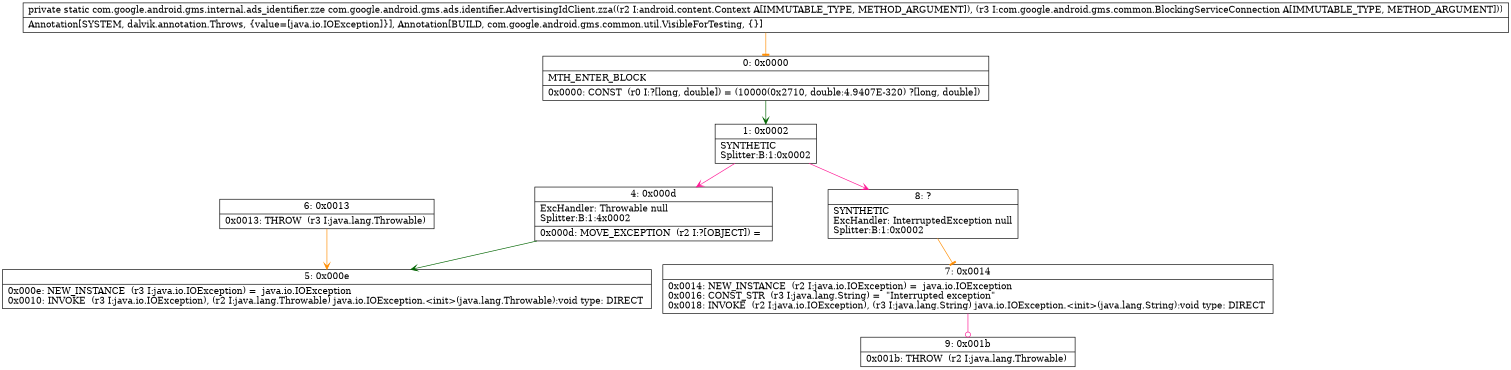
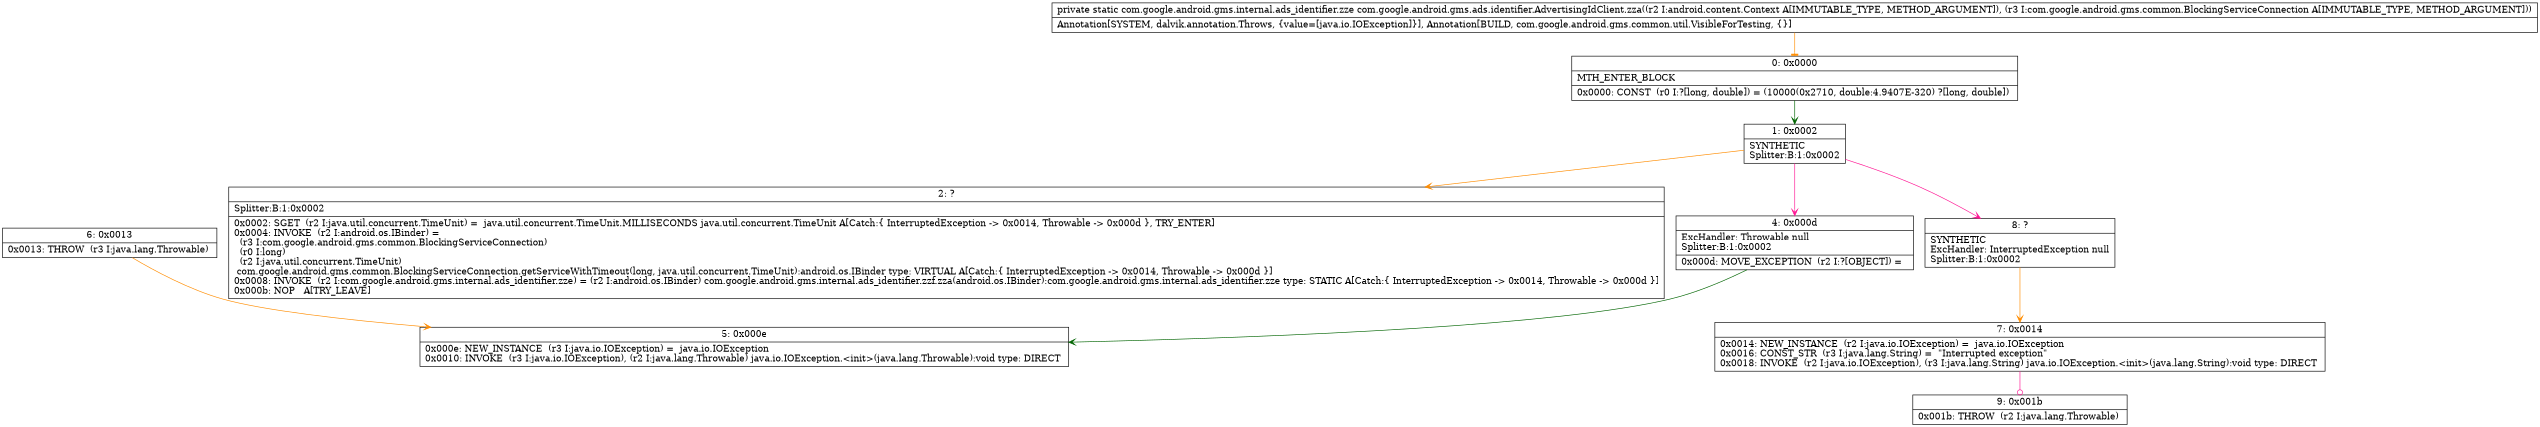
node "4: 0x000d": text "Splitter:B:1:4x0002" -> "Splitter:B:1:0x0002"
node "2: ?": added
edge "8: ?" -> "7: 0x0014": arrowhead tee -> vee
